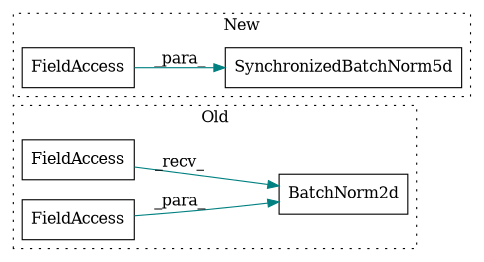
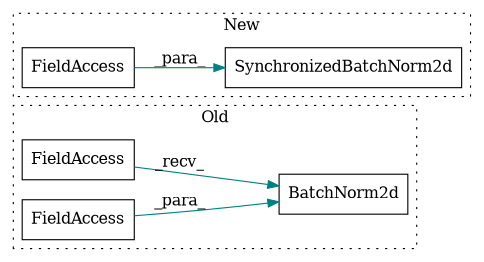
node "SynchronizedBatchNorm5d": label "SynchronizedBatchNorm5d" -> "SynchronizedBatchNorm2d"
